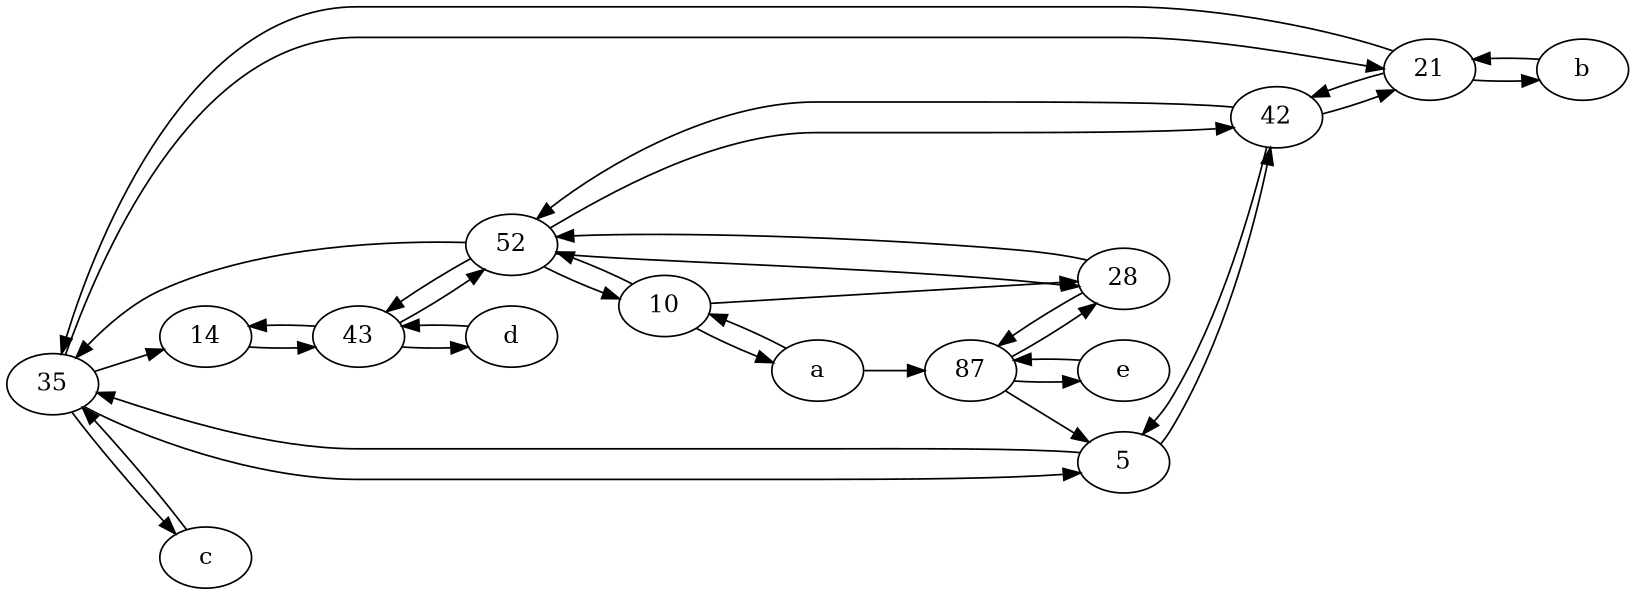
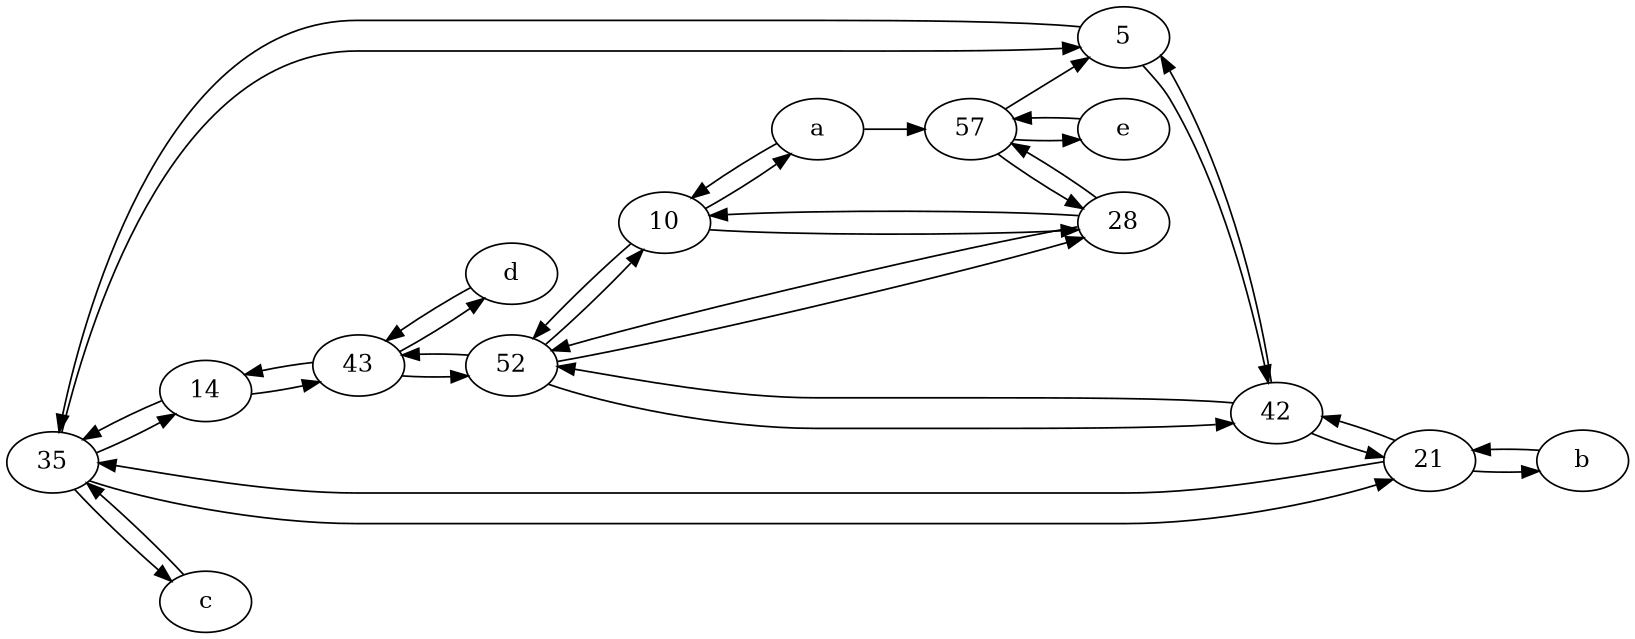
edge "28" -> "10": added
edge "52" -> "35": now "14" -> "35"
node "87": label "87" -> "57"
